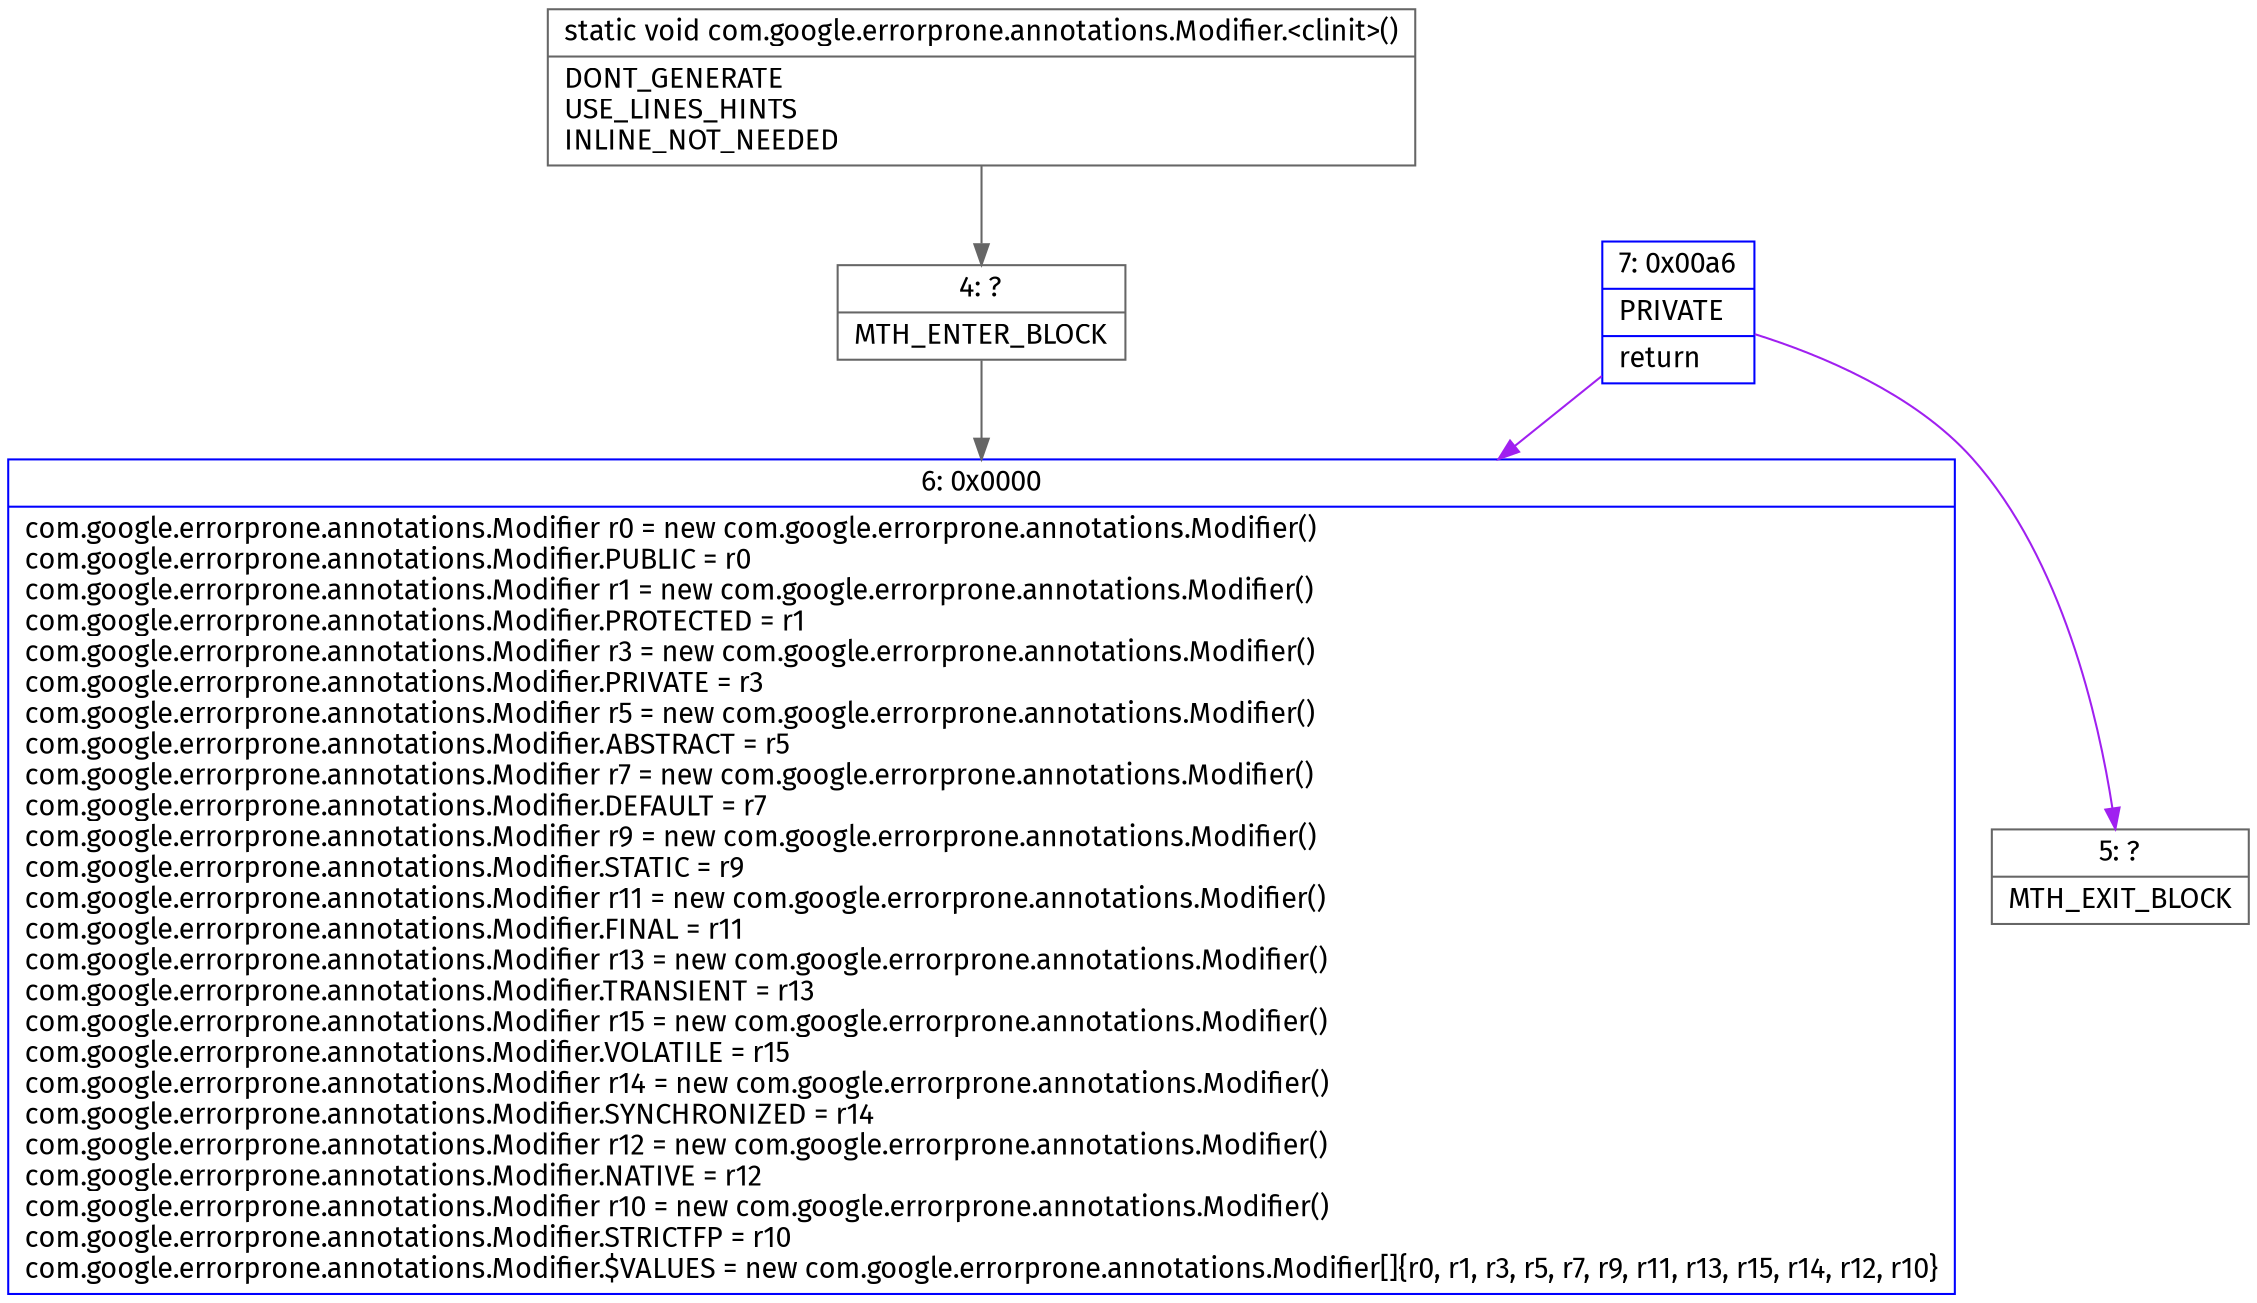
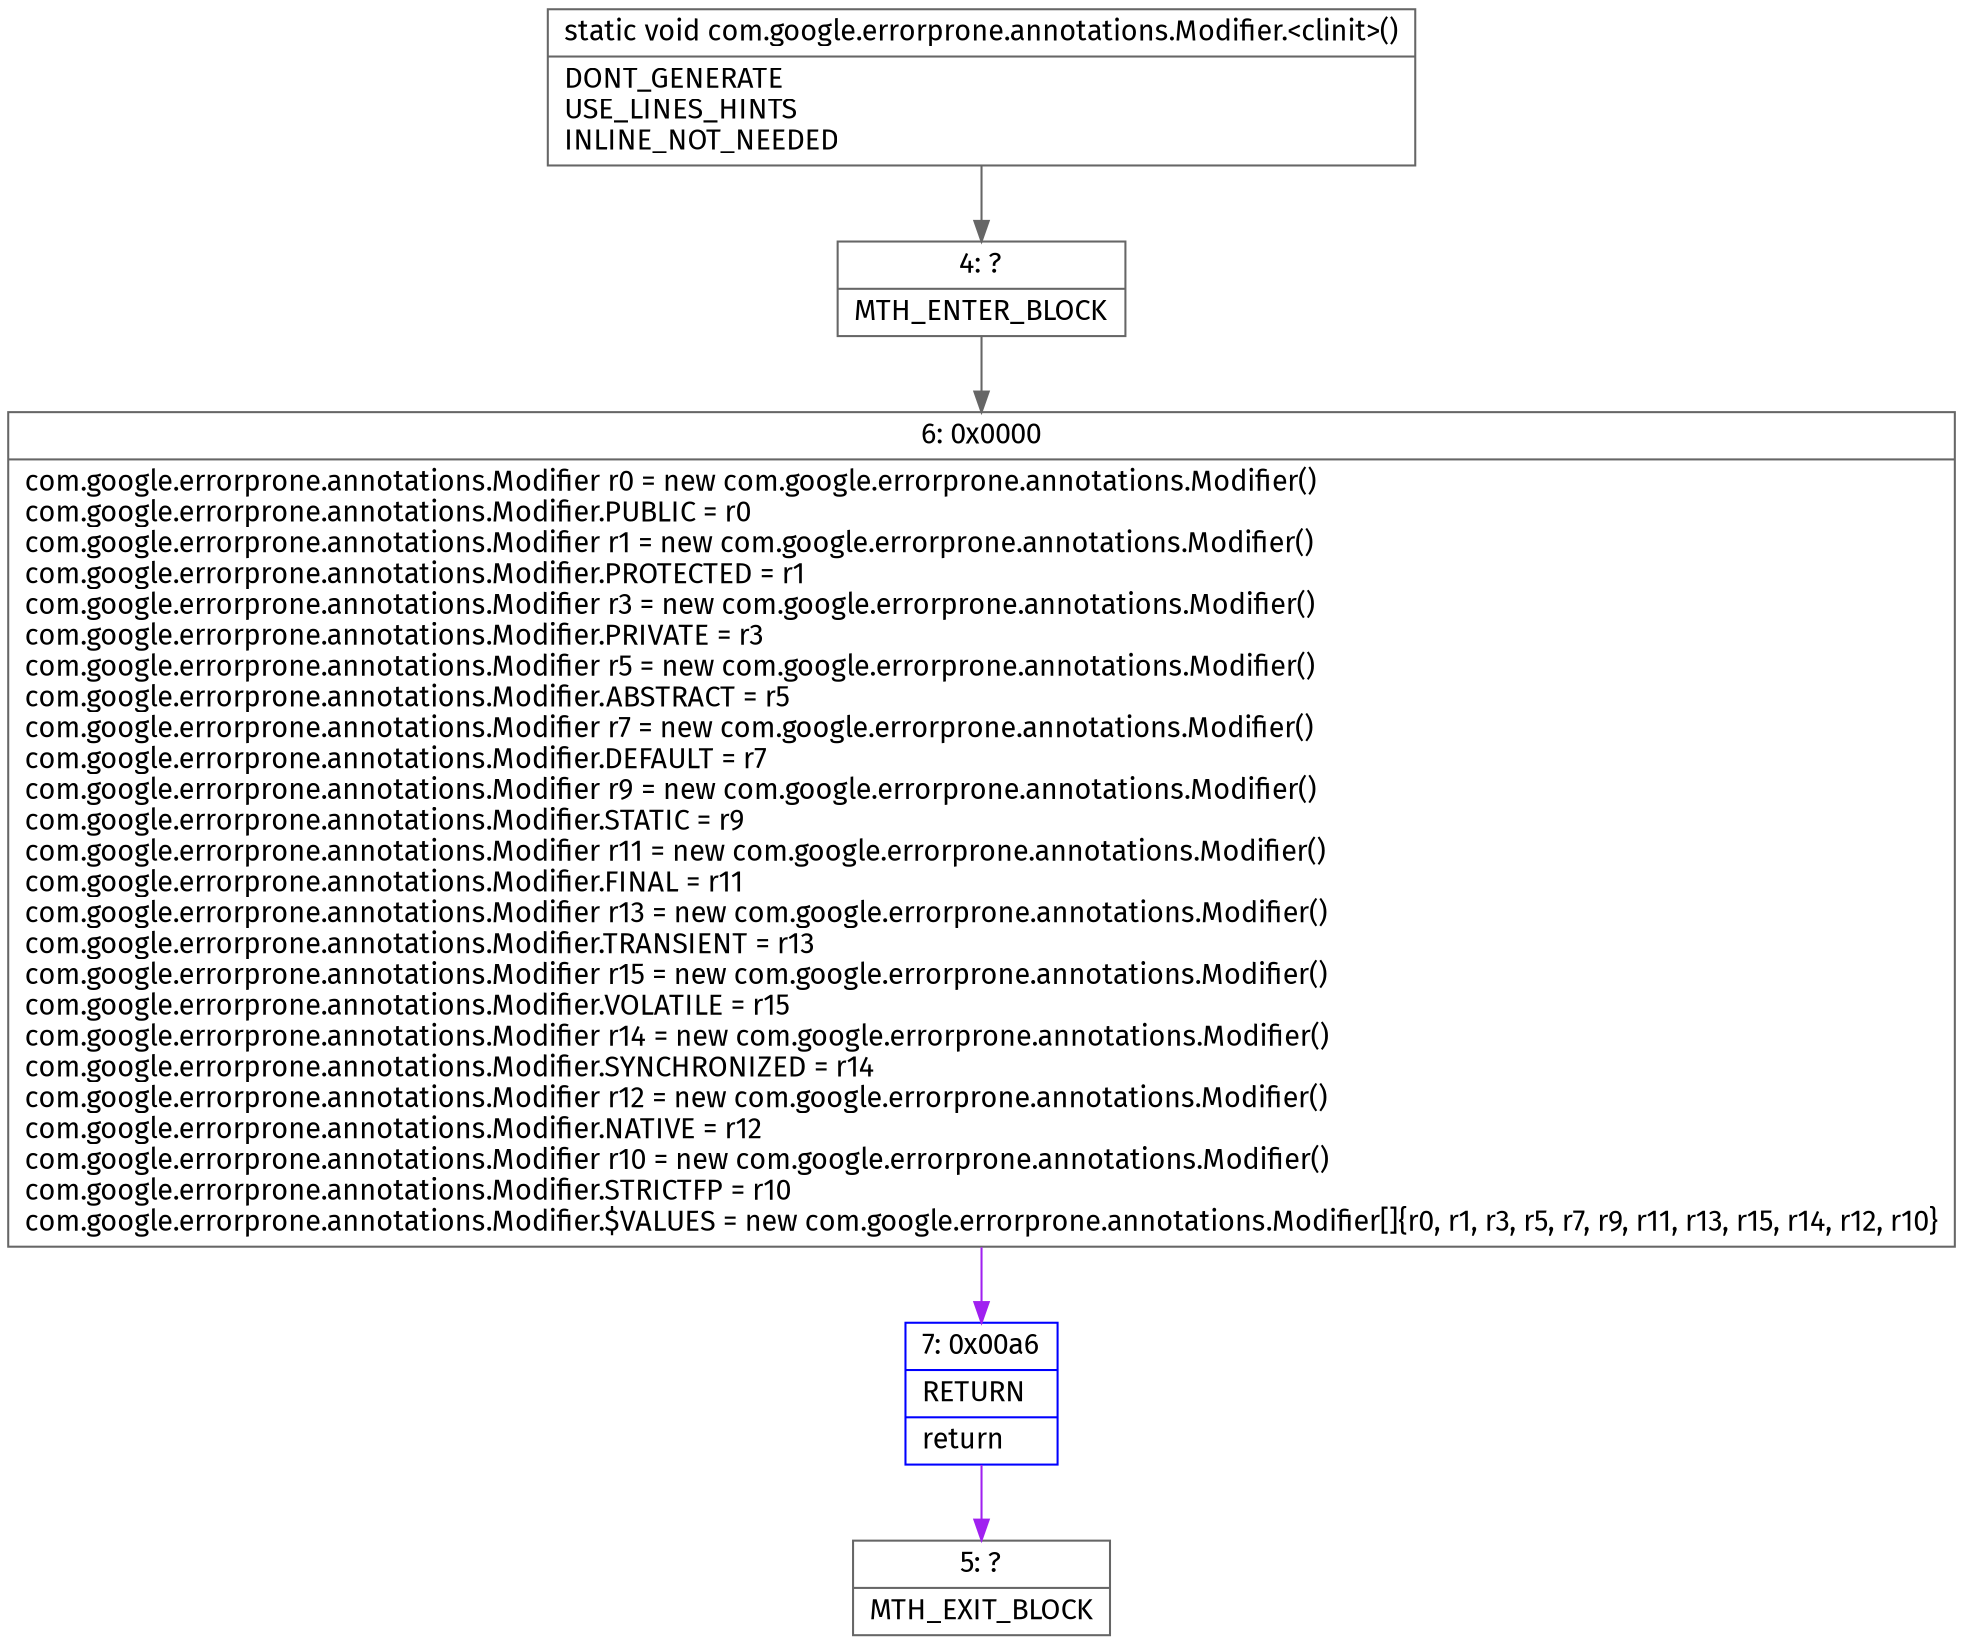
node "7: 0x00a6": text "PRIVATE" -> "RETURN"
edge "7: 0x00a6" -> "6: 0x0000": reversed
node "6: 0x0000": color blue -> gray40
